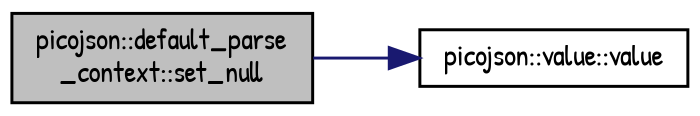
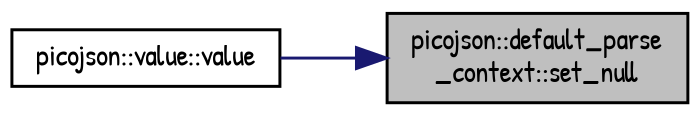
edge "picojson::default_parse _context::set_null" -> "picojson::value::value": reversed
